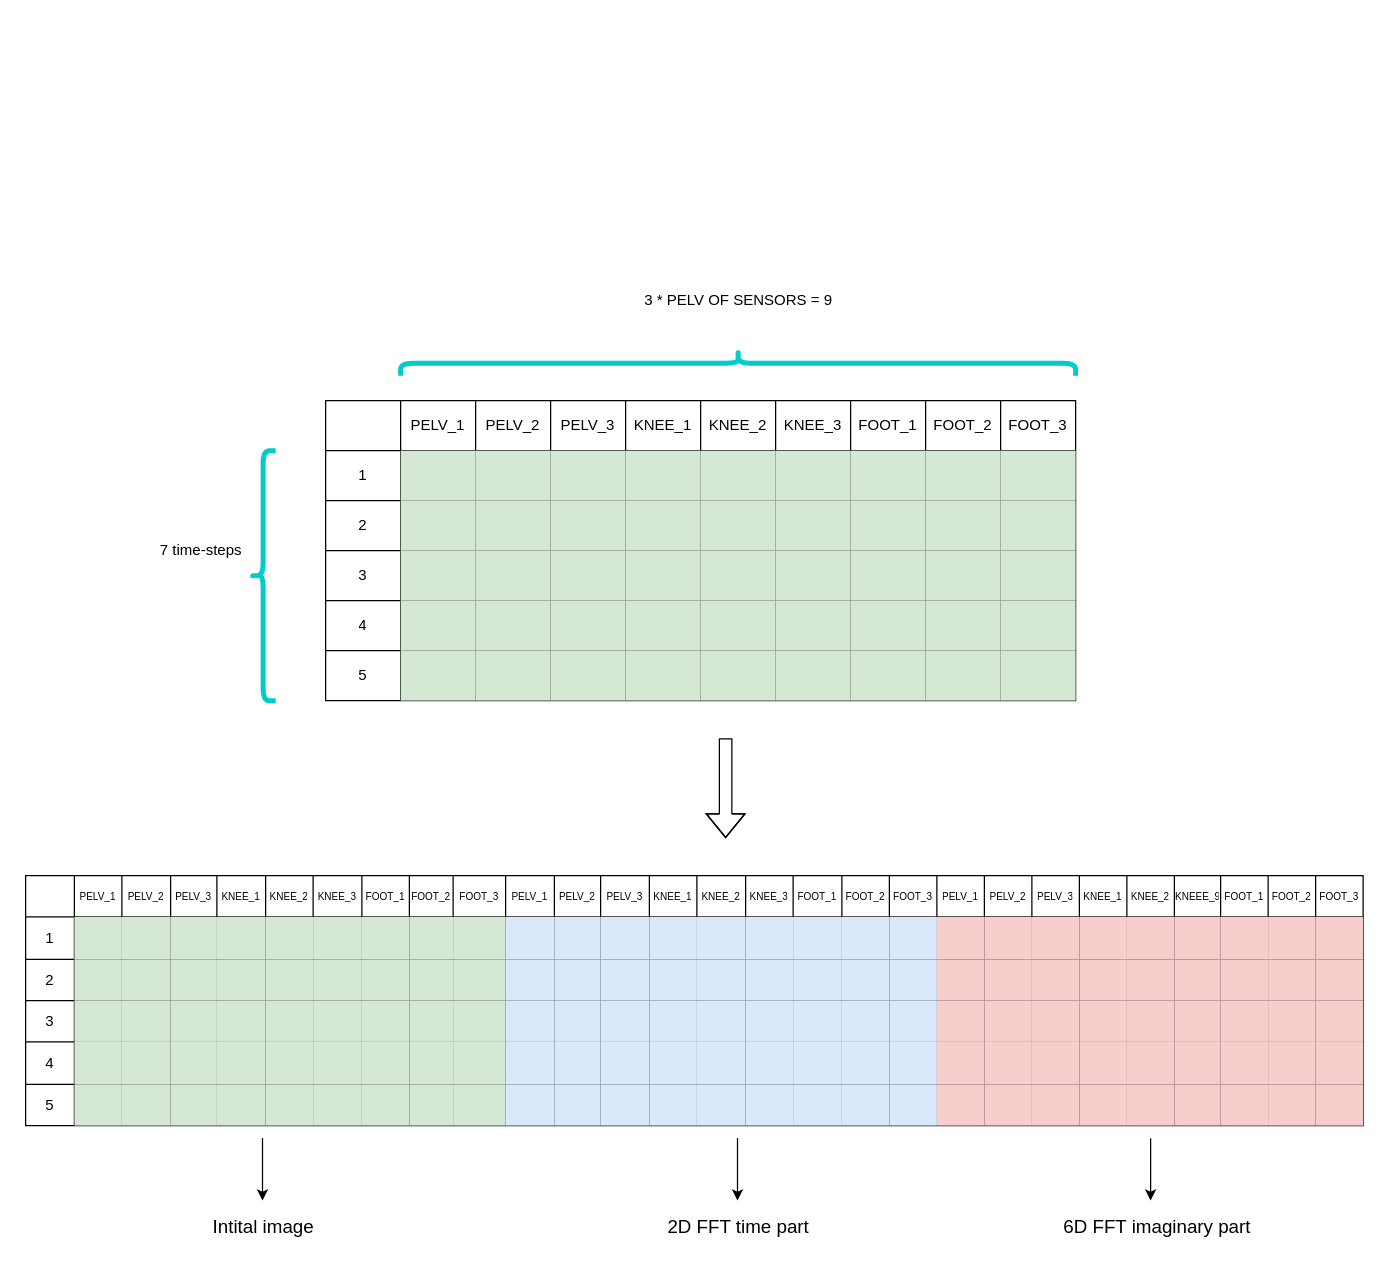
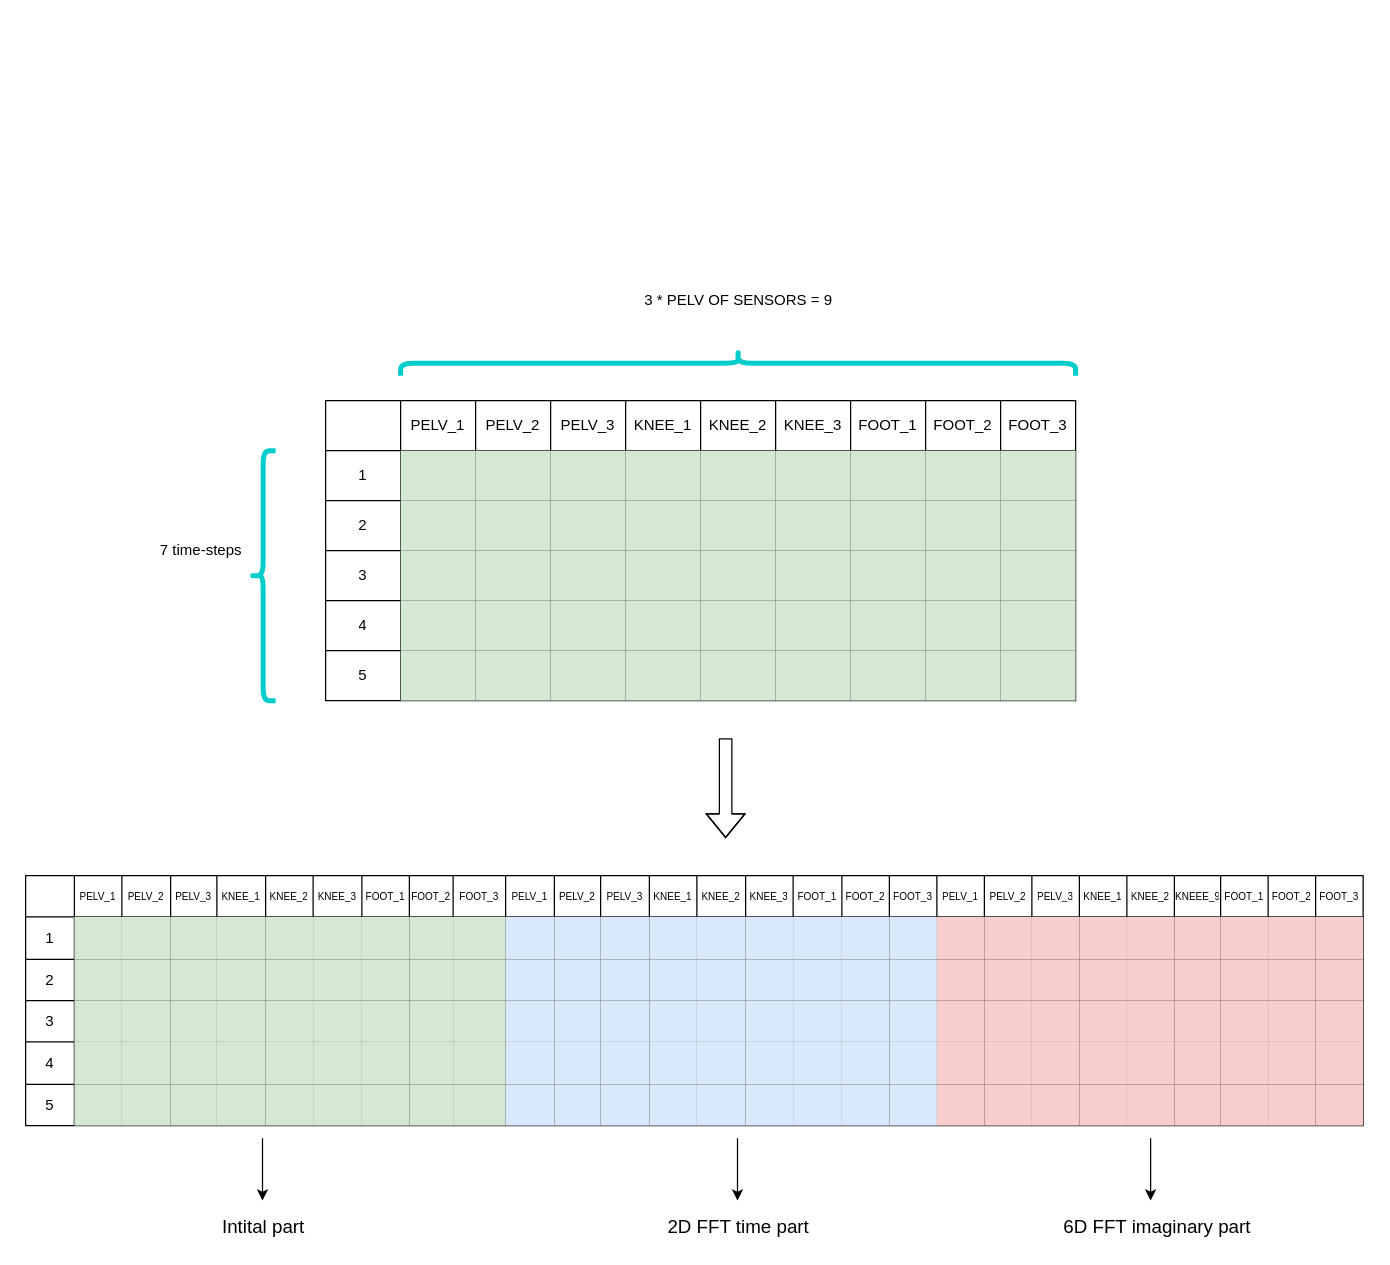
node "Intital image": label "Intital image" -> "Intital part"
